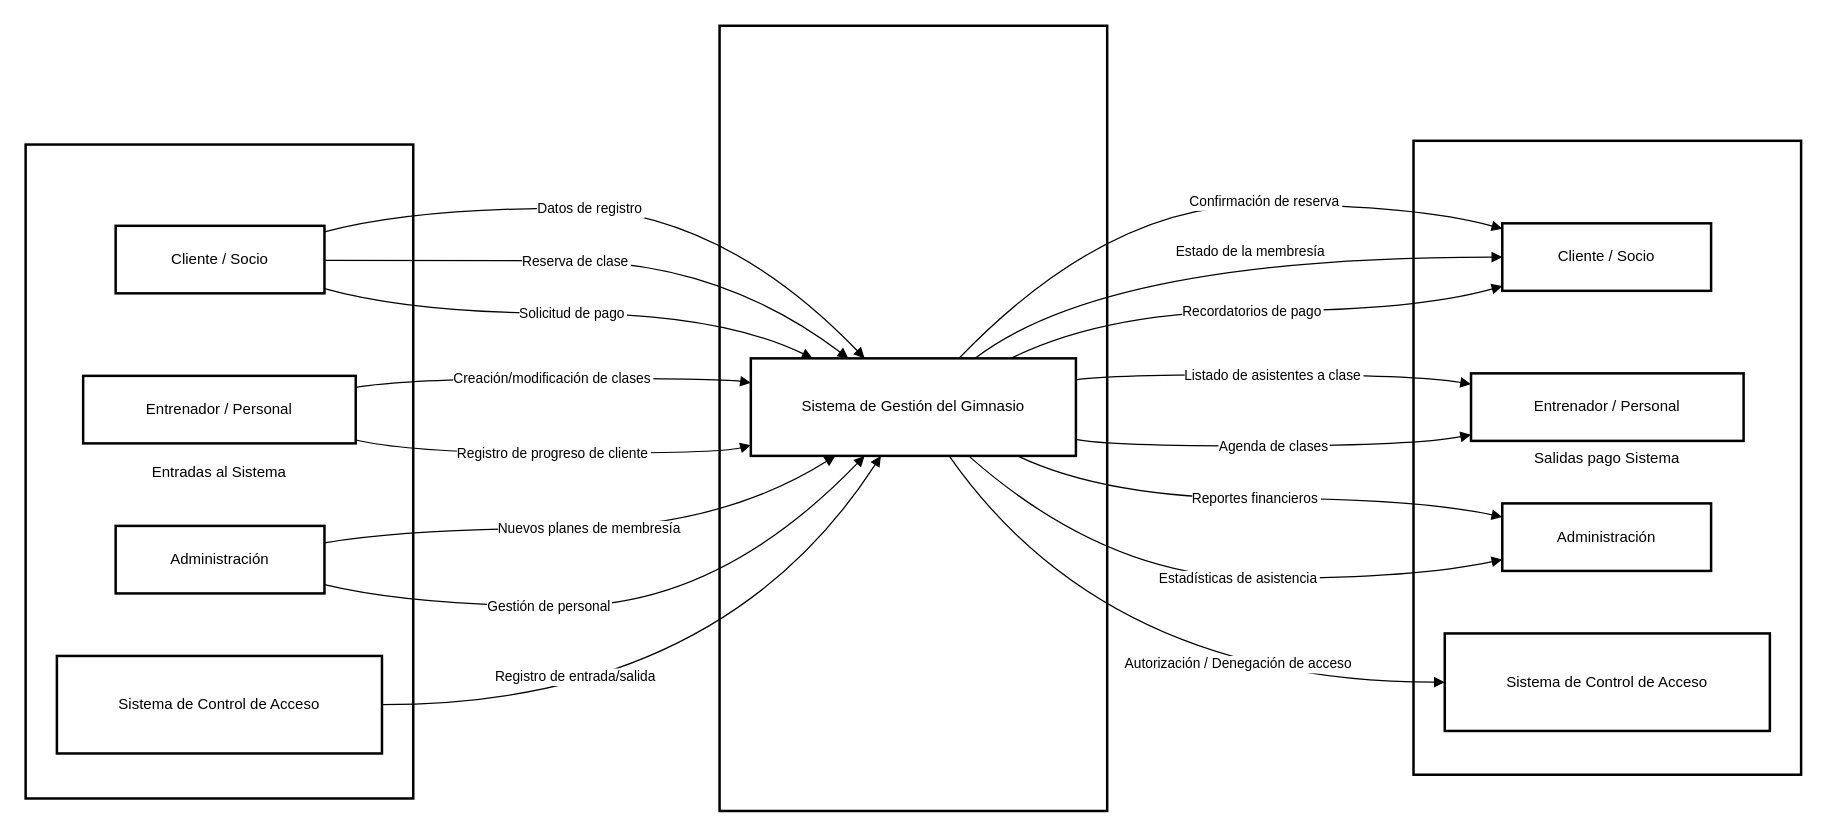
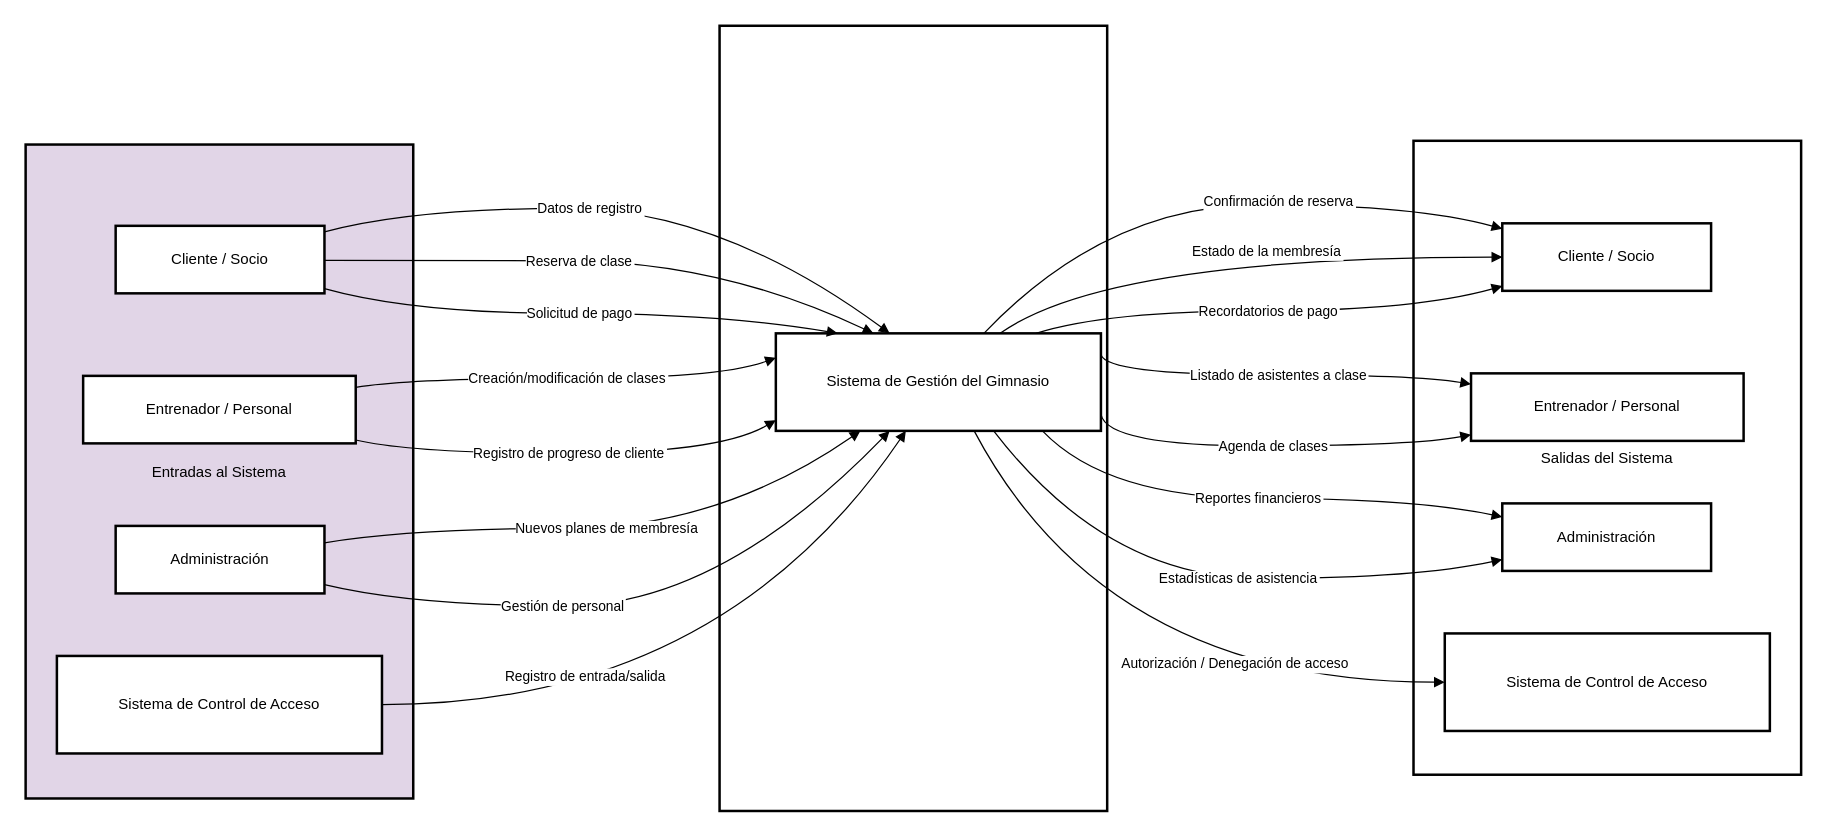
node "Sistema de Gestión del Gimnasio": moved (913, 407) -> (938, 382)
node "Salidas pago Sistema": label "Salidas pago Sistema" -> "Salidas del Sistema"
node "Entradas al Sistema": fillcolor #ffffff -> #e1d5e7
